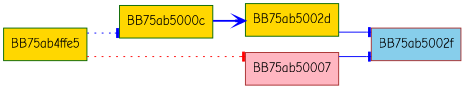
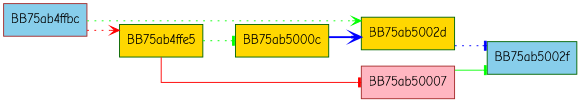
node "BB75ab4ffbc": added
edge "BB75ab5002d" -> "BB75ab5002f": style solid -> dotted
edge "BB75ab4ffe5" -> "BB75ab5000c": color blue -> green
node "BB75ab5002f": color brown -> darkgreen
edge "BB75ab4ffe5" -> "BB75ab50007": style dotted -> solid
edge "BB75ab50007" -> "BB75ab5002f": color blue -> green
